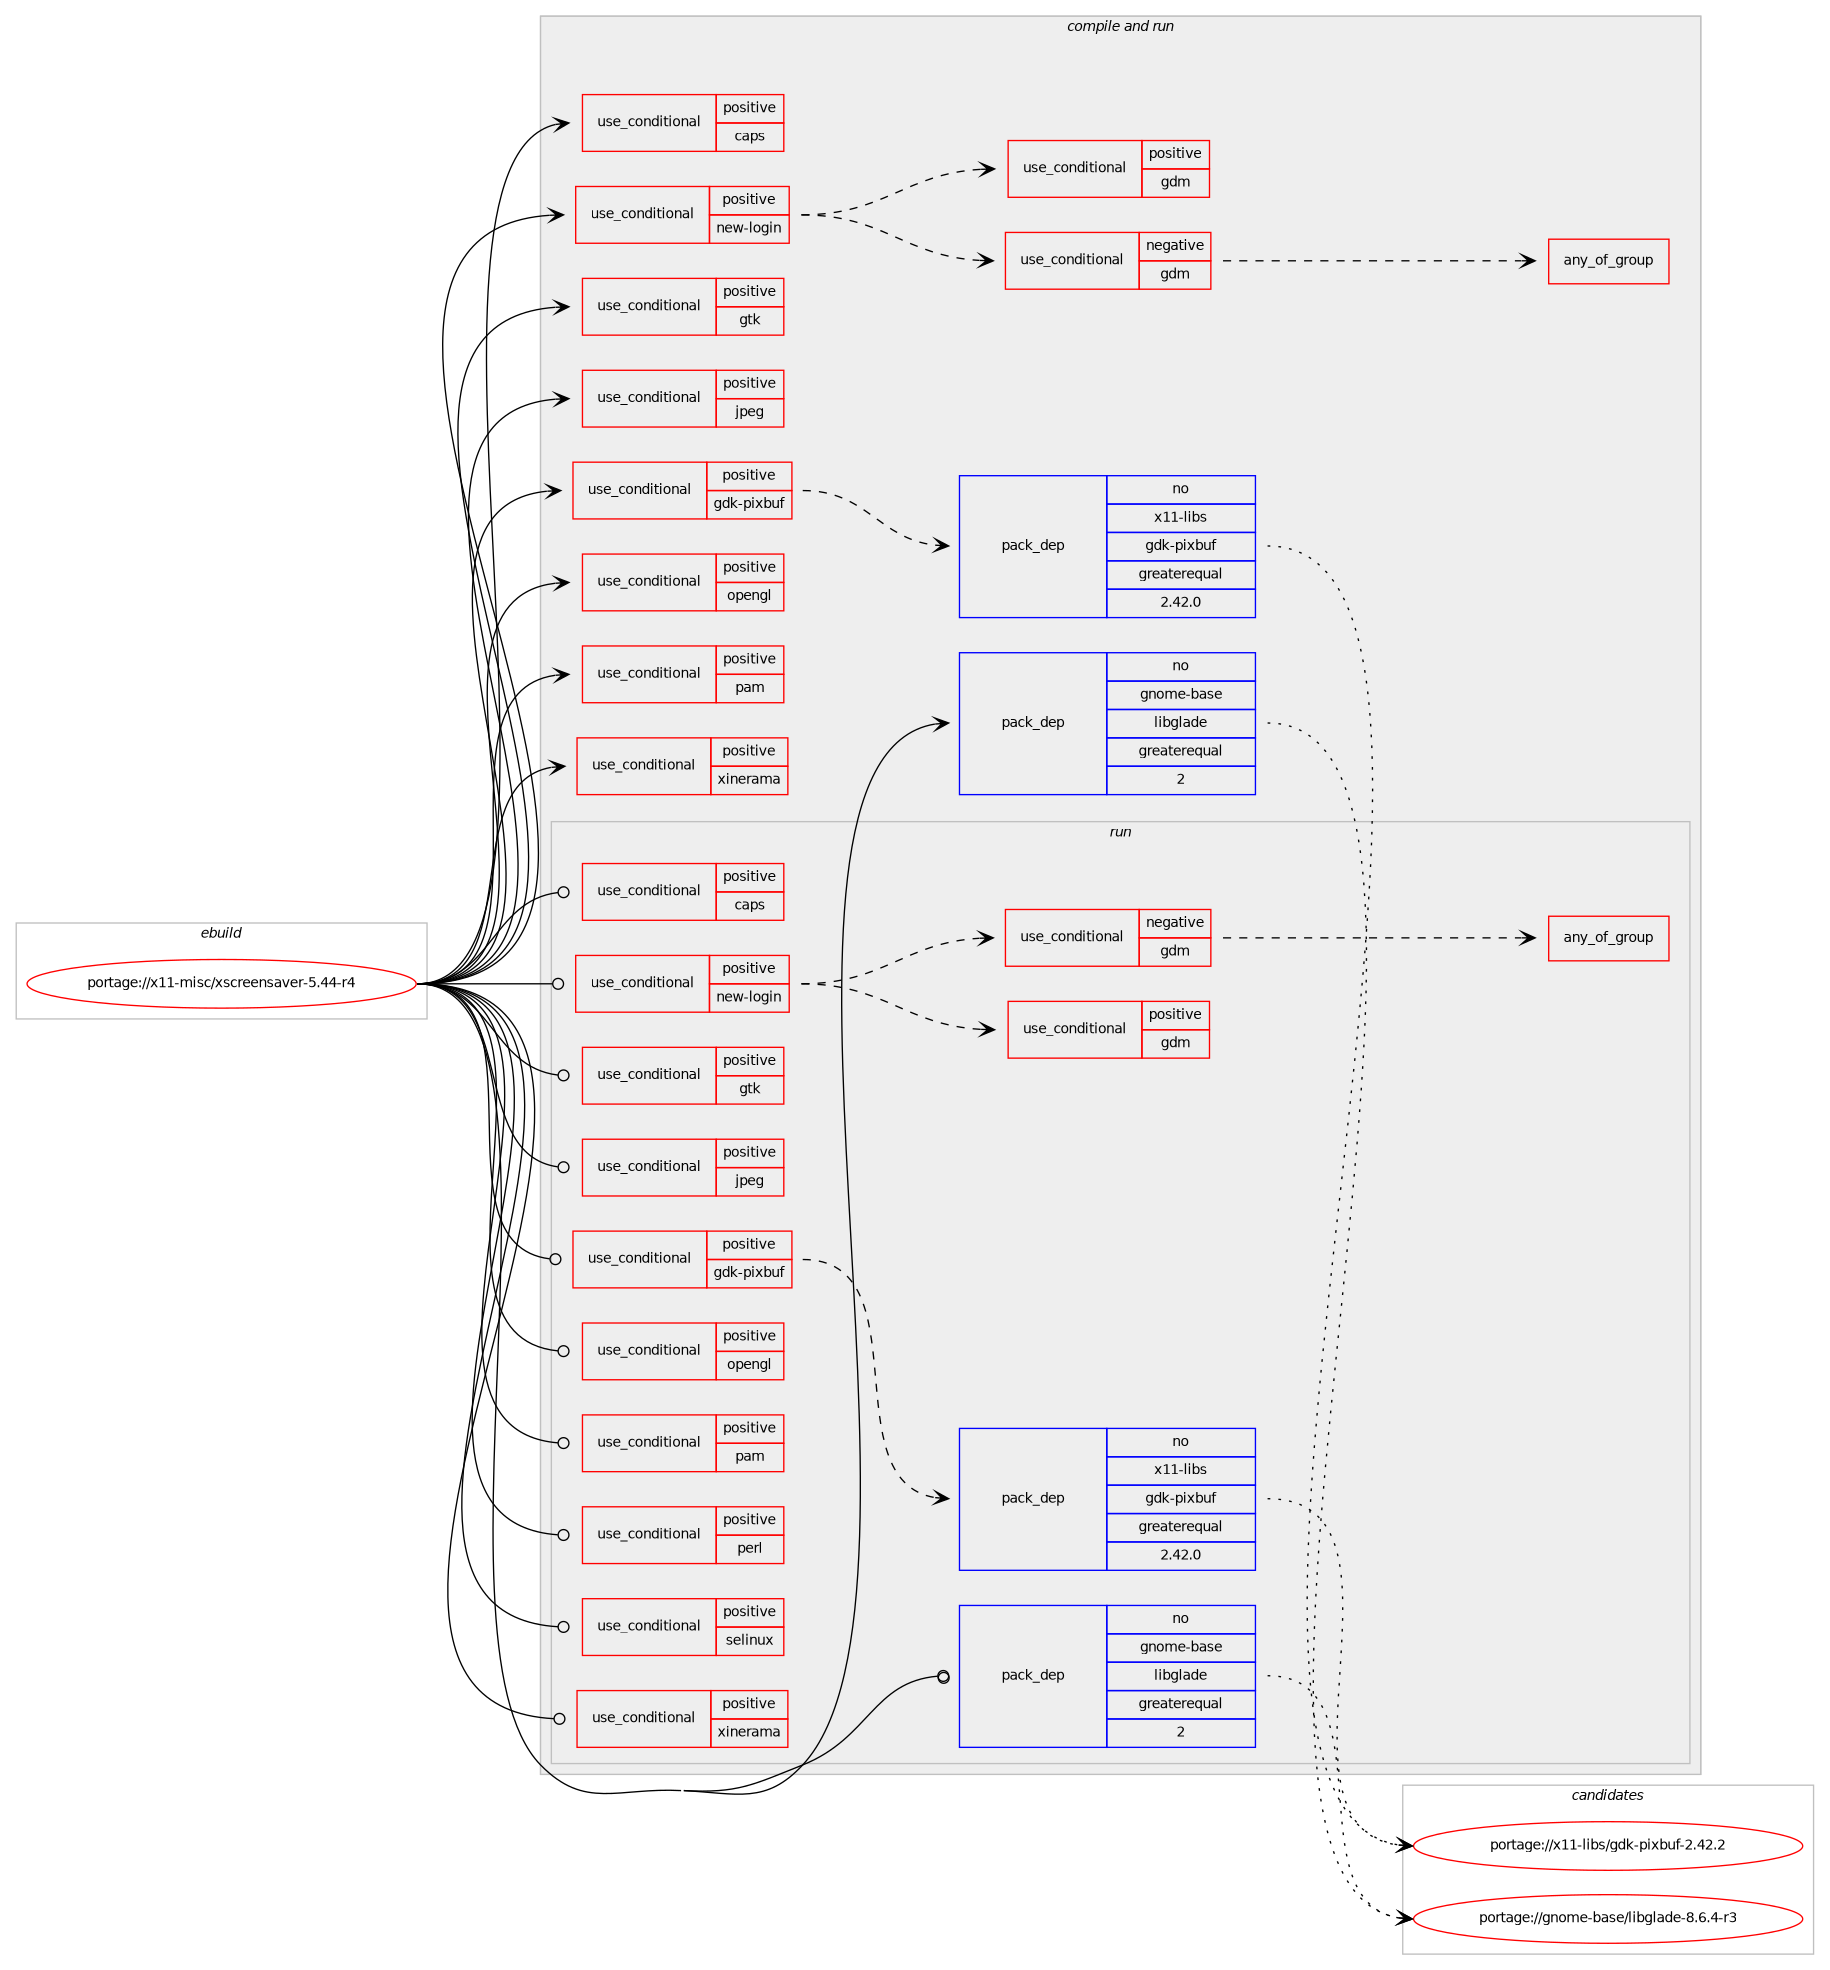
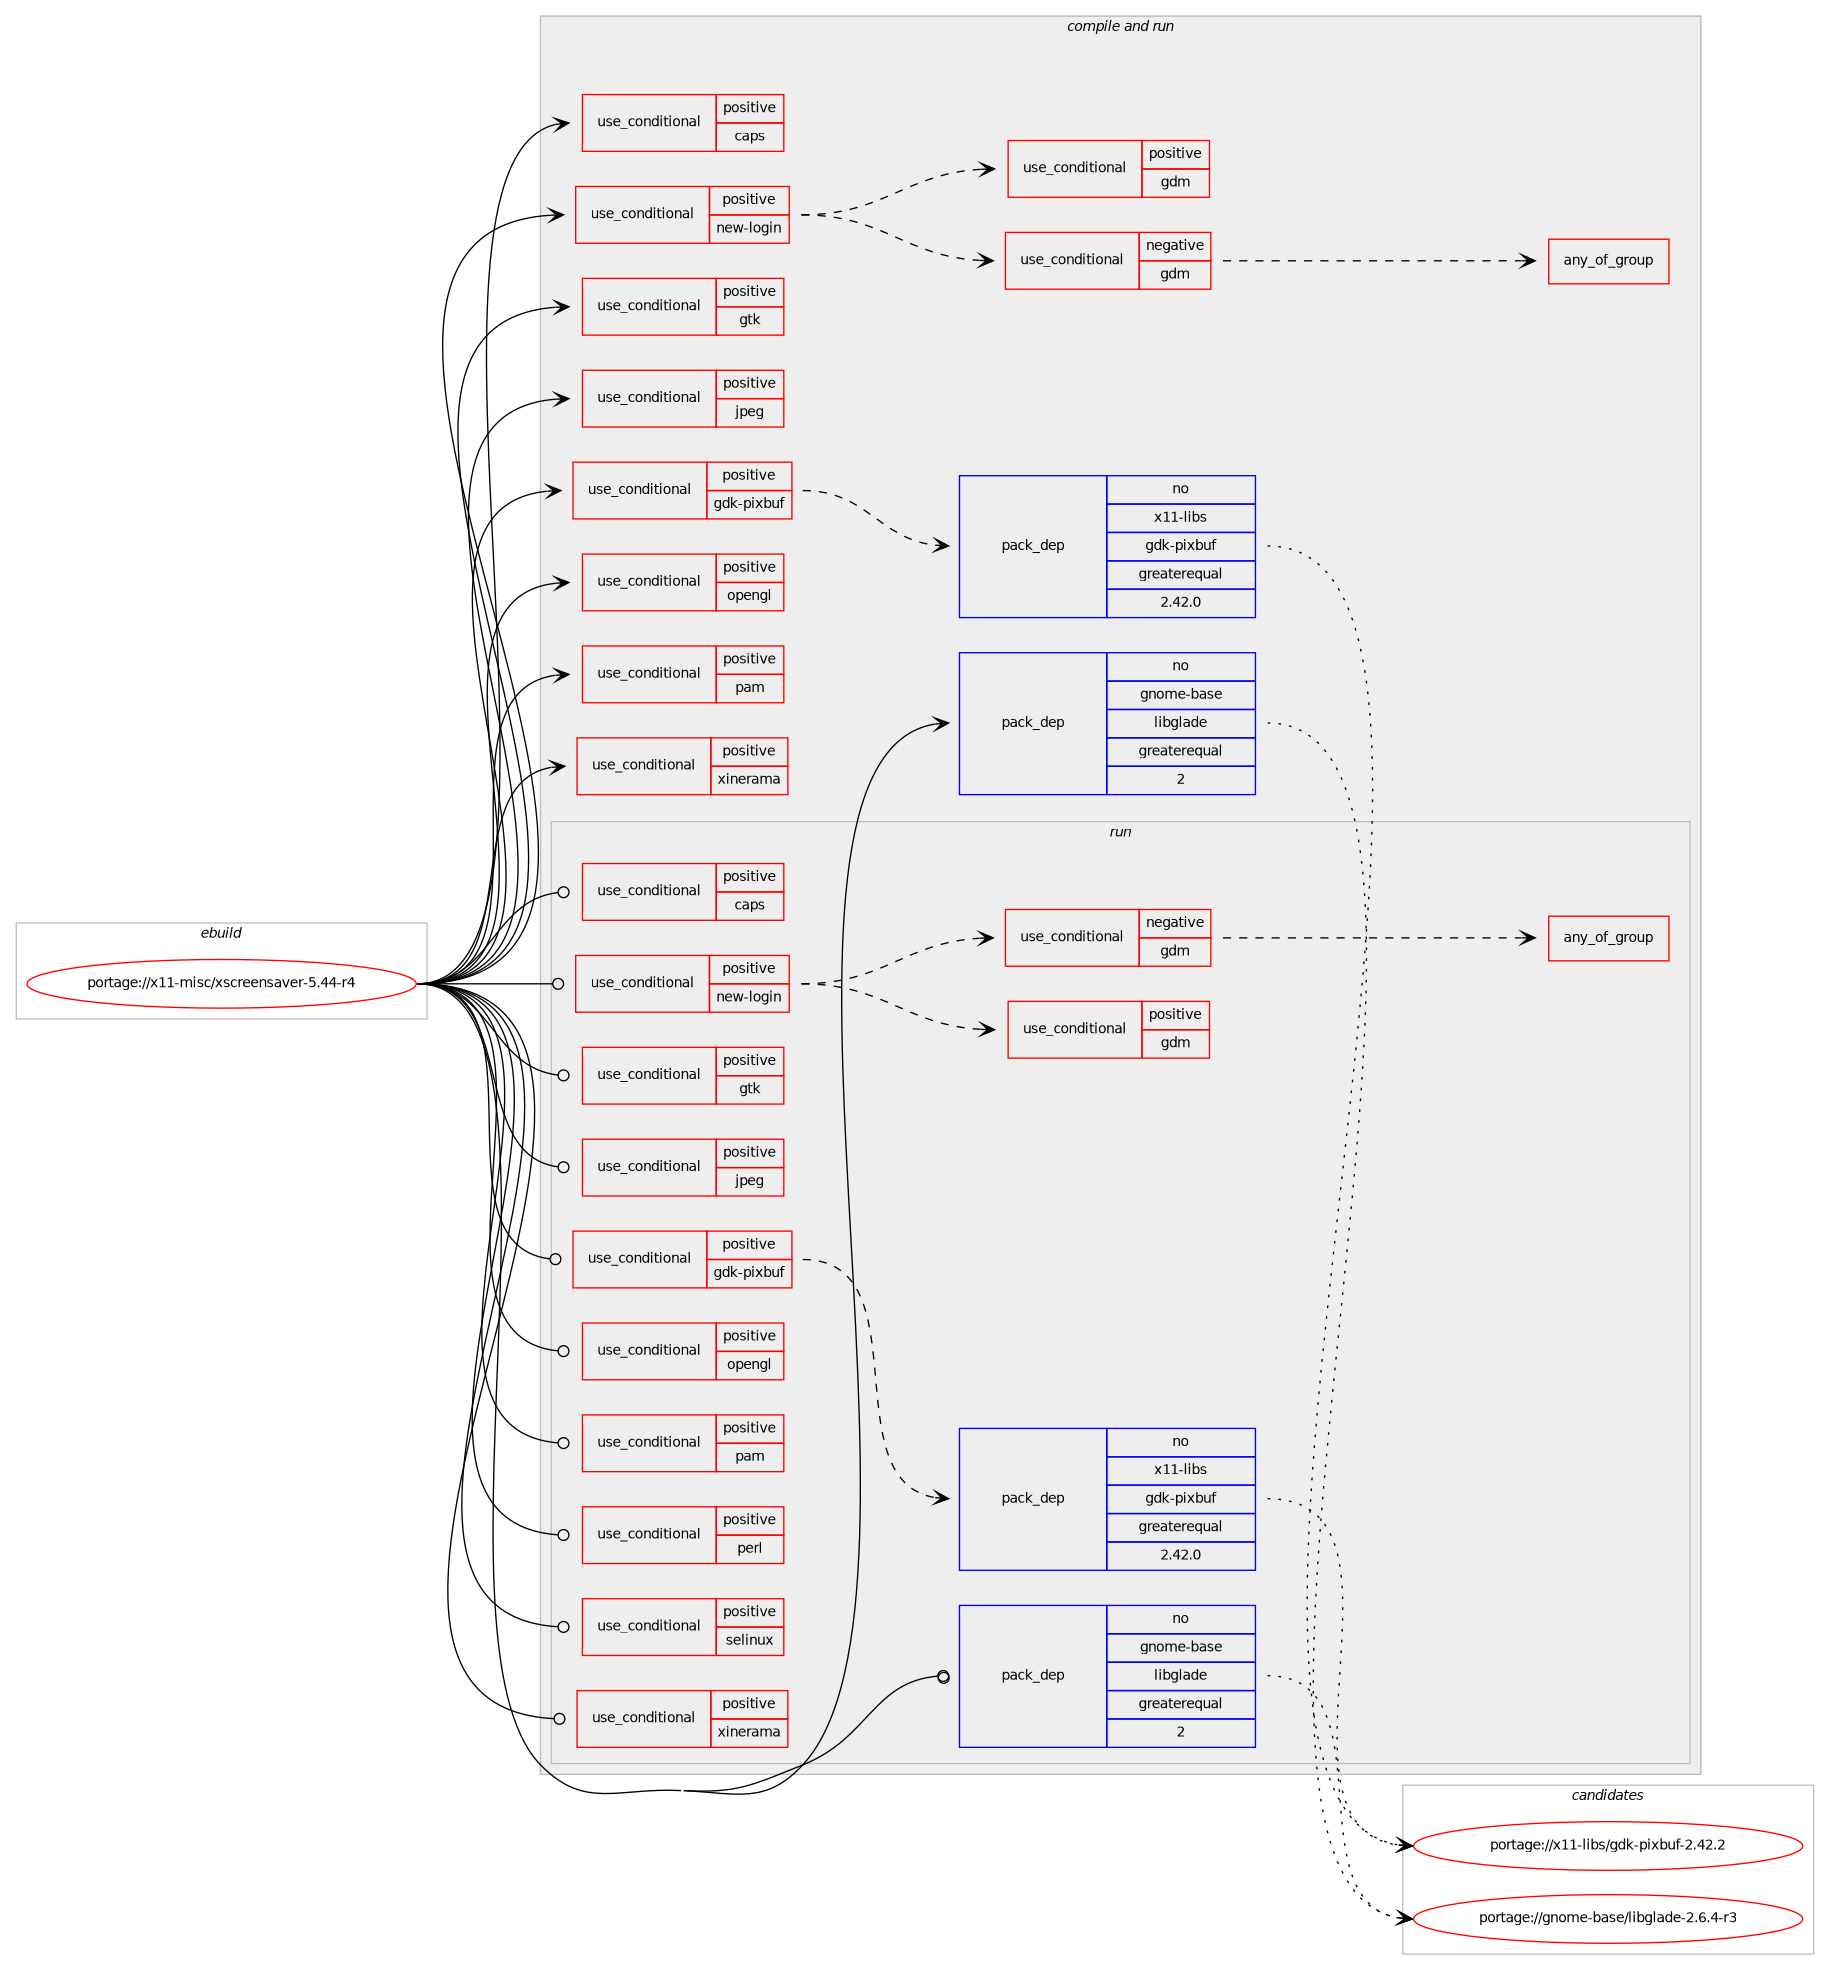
node "portage://gnome-base/libglade-8.6.4-r3": label "portage://gnome-base/libglade-8.6.4-r3" -> "portage://gnome-base/libglade-2.6.4-r3"
